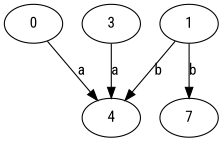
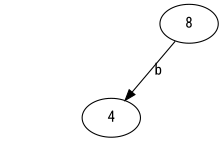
node "0": removed
node "3": removed
node "1": label "1" -> "8"
node "7": removed
